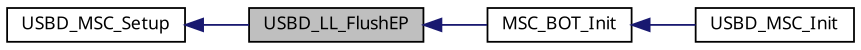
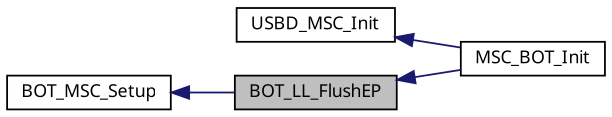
node "USBD_MSC_Setup": label "USBD_MSC_Setup" -> "BOT_MSC_Setup"
node "USBD_LL_FlushEP": label "USBD_LL_FlushEP" -> "BOT_LL_FlushEP"
edge "USBD_MSC_Init" -> "MSC_BOT_Init": reversed
